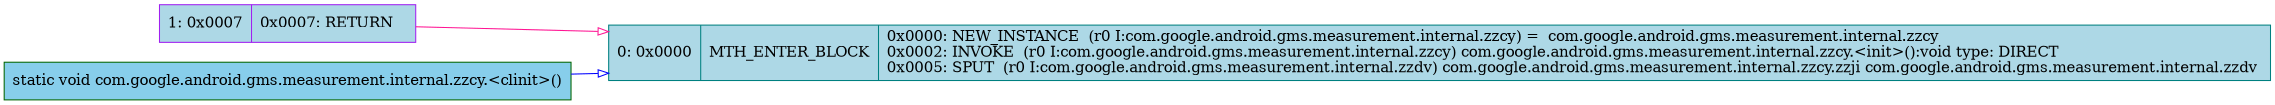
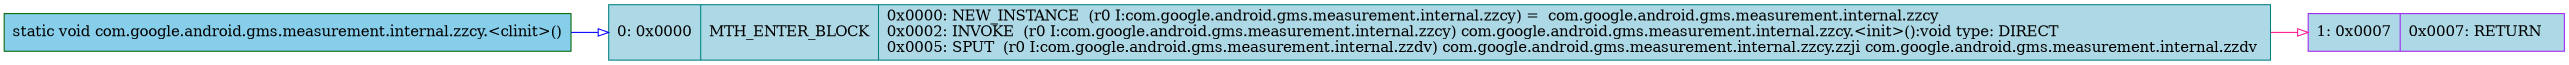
edge "1: 0x0007" -> "0: 0x0000": reversed
